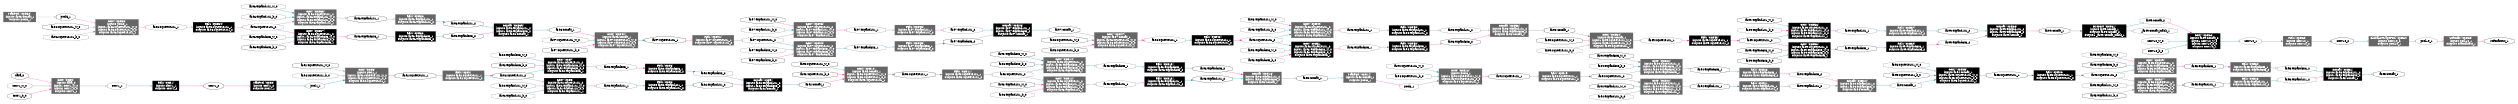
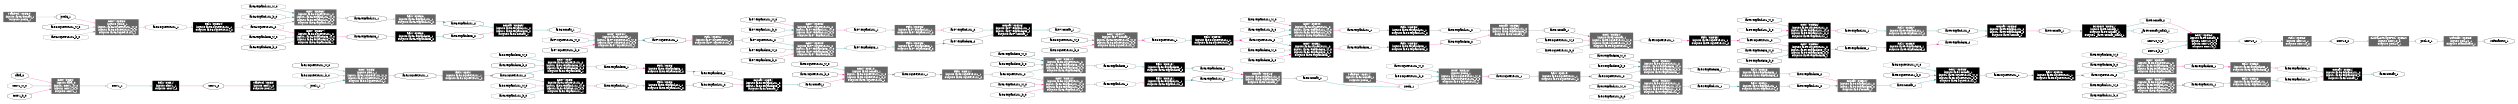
edge "fire3/concat_1" -> "MaxPool (op#17) input0 fire3/concat_1 output0 pool3_1": now "fire3/concat_1" -> "pool3_1"
